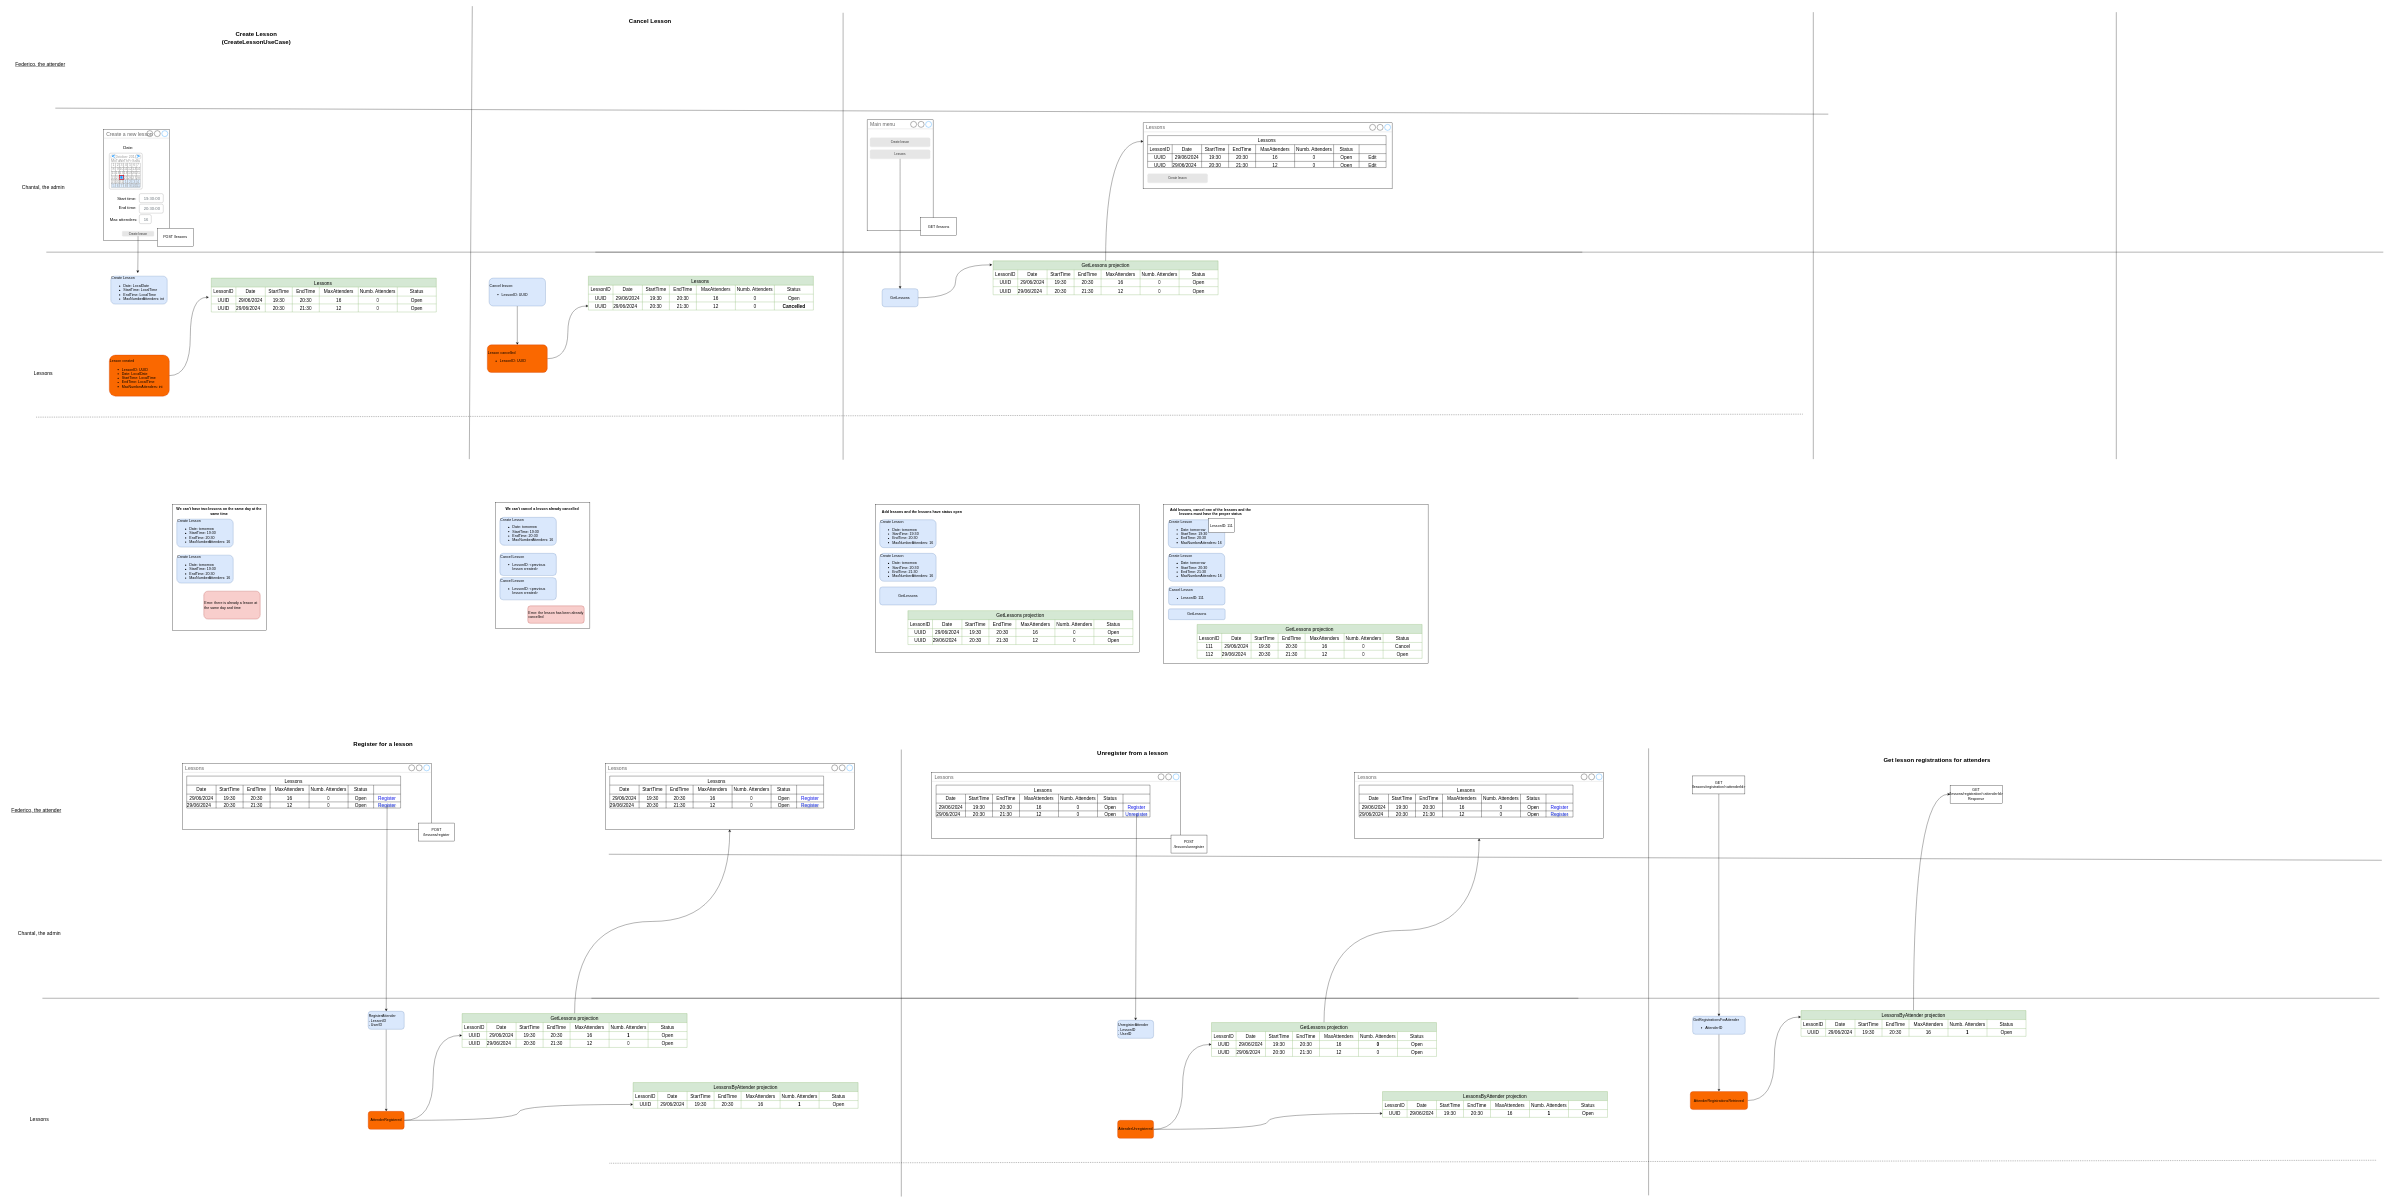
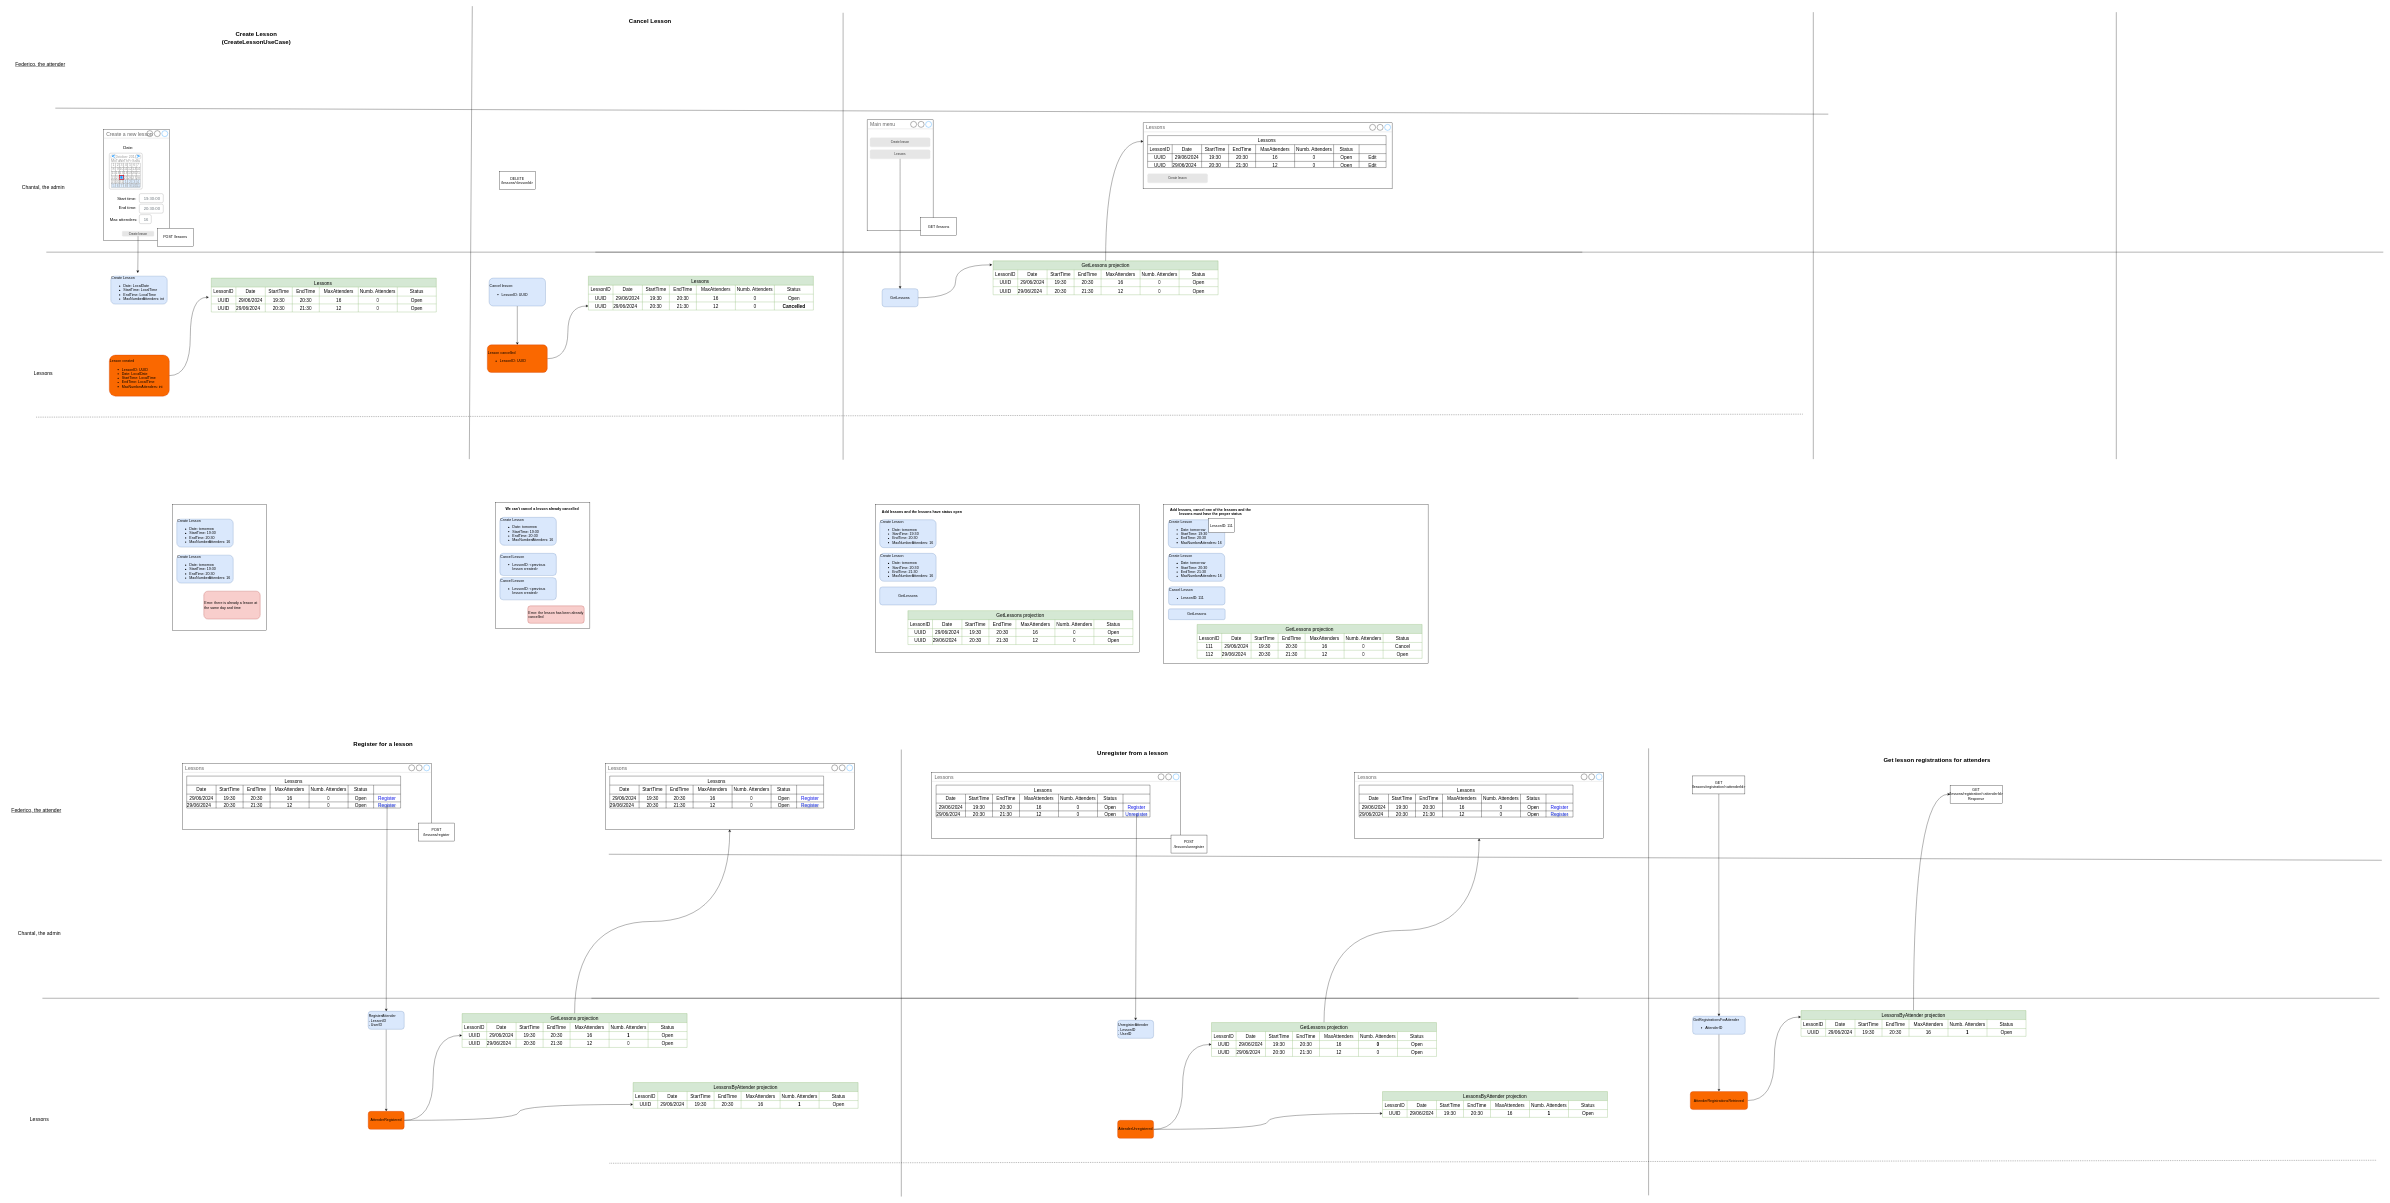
node "DELETE /lessons/<lessonId>": added
node "We can't have two lessons on the same day at the same time": removed
